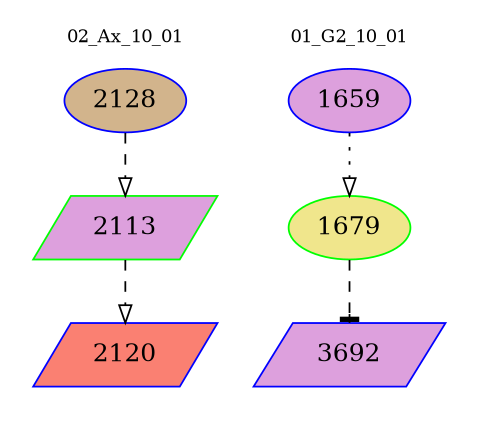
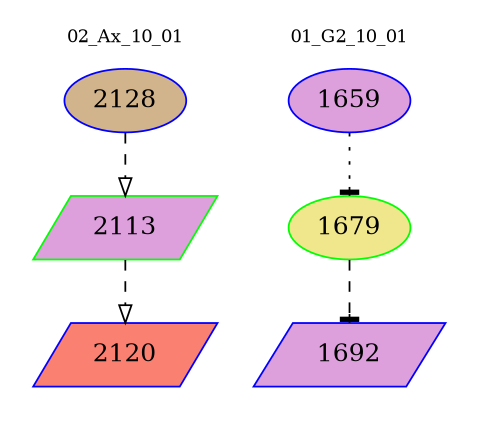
edge "1659" -> "1679": arrowhead onormal -> tee
node "3692": label "3692" -> "1692"
